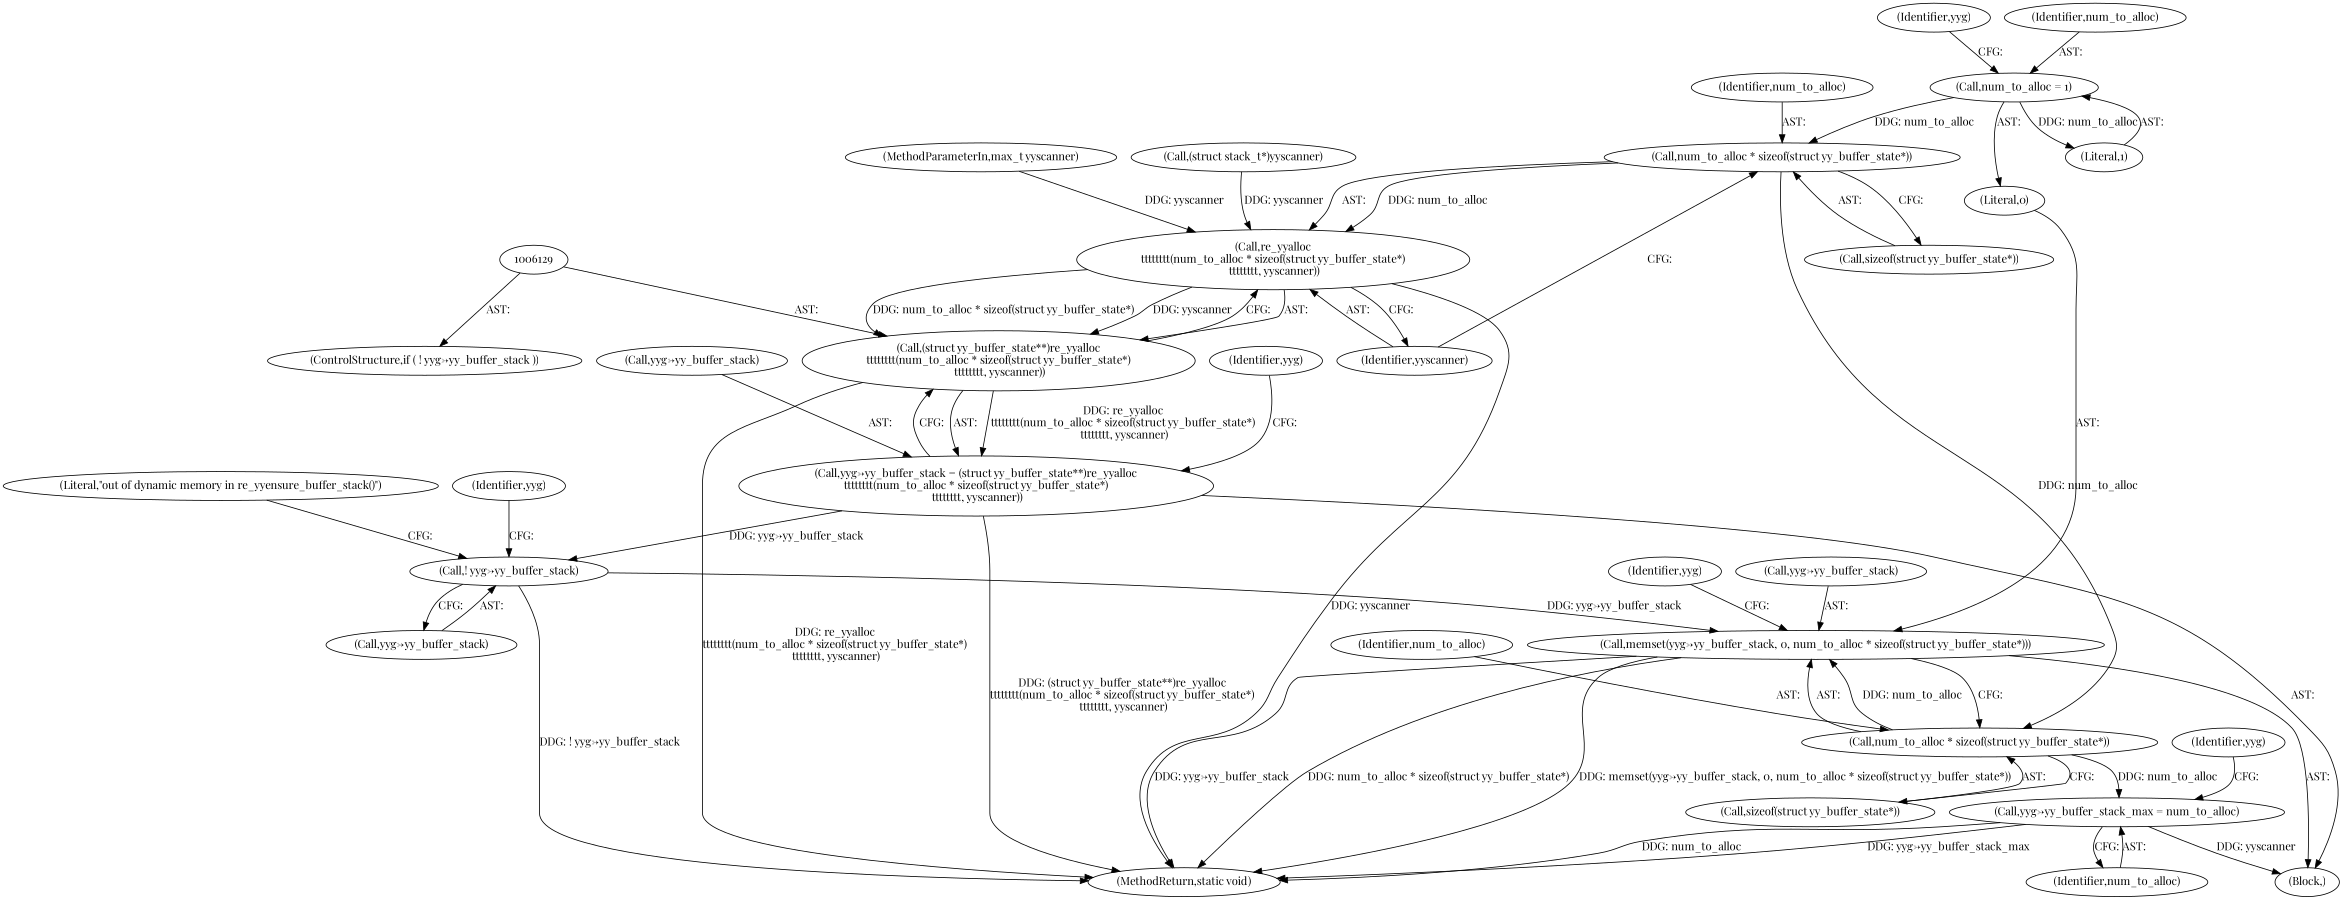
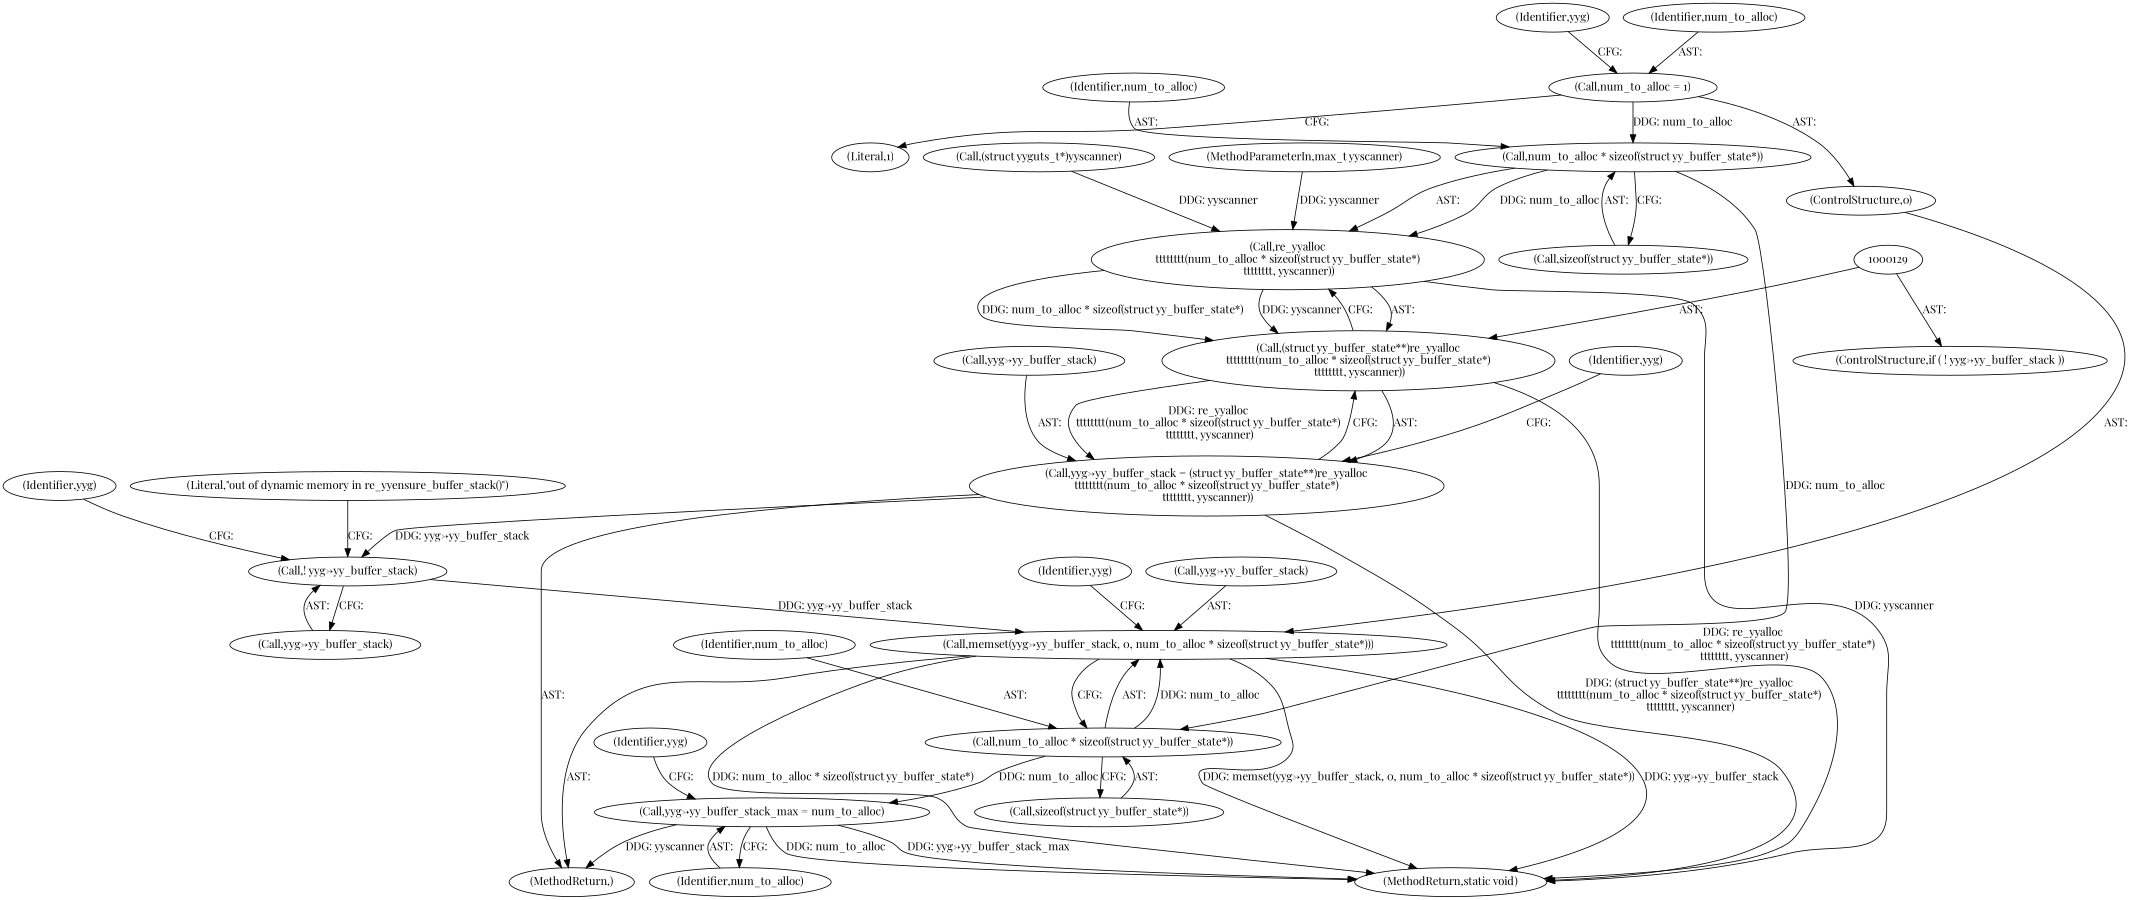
edge "(Literal,1)" -> "(Call,num_to_alloc = 1)": removed, label "AST:"
edge "(Call,num_to_alloc = 1)" -> "(Literal,1)": label "DDG: num_to_alloc" -> "CFG: "
node "(Call,(struct stack_t*)yyscanner)": label "(Call,(struct stack_t*)yyscanner)" -> "(Call,(struct yyguts_t*)yyscanner)"
node "(Literal,0)": label "(Literal,0)" -> "(ControlStructure,0)"
node "1006129": label "1006129" -> "1000129"
node "(Identifier,yyscanner)": removed
edge "(Call,! yyg->yy_buffer_stack)" -> "(MethodReturn,static void)": removed, label "DDG: ! yyg->yy_buffer_stack"
node "(Block,)": label "(Block,)" -> "(MethodReturn,)"
